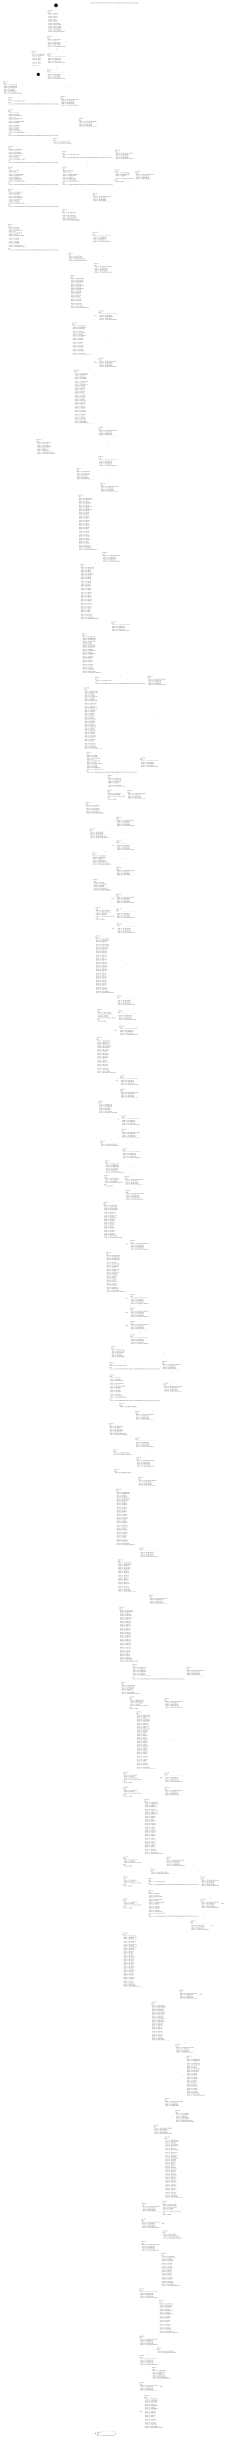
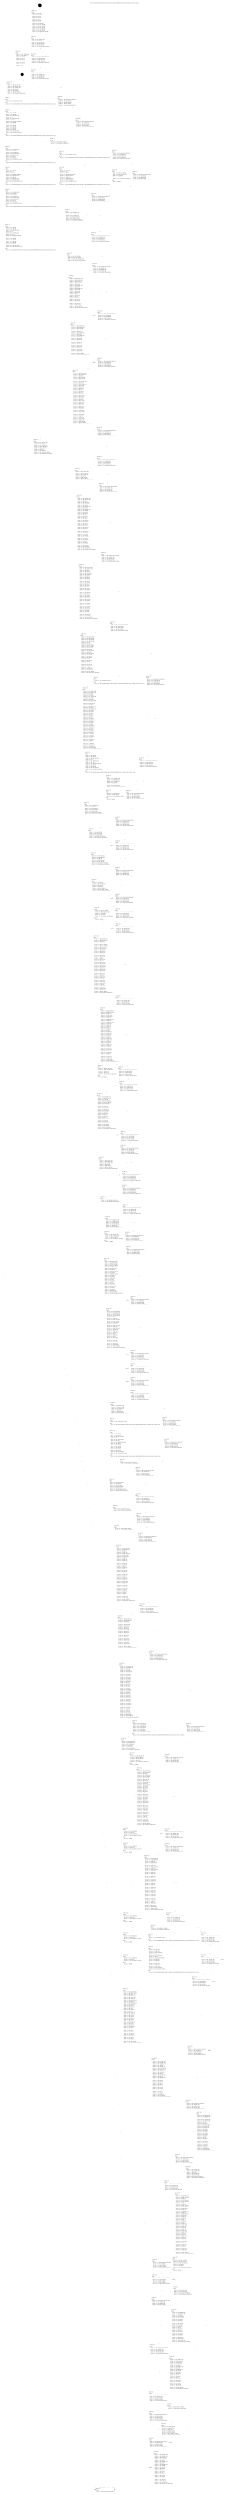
node "0x4042dc [147]": added
